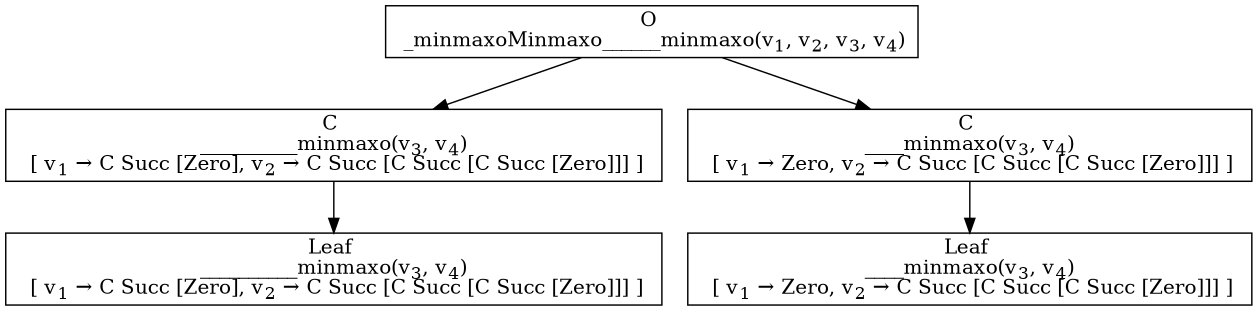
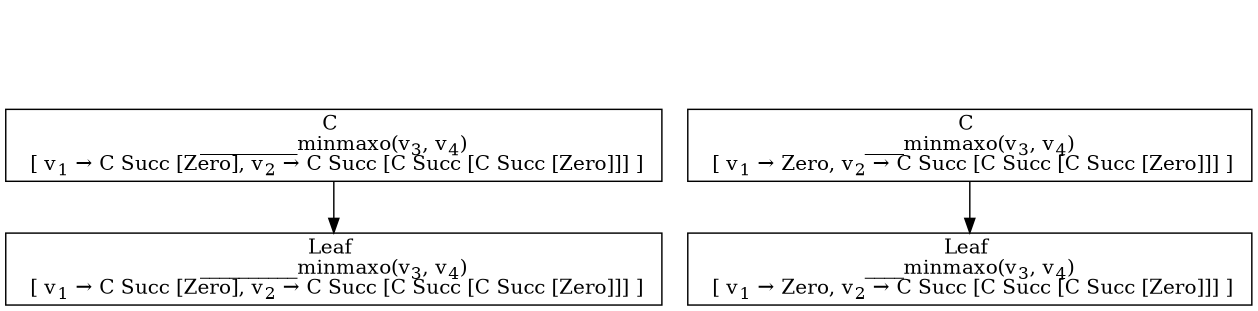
node "O": removed
